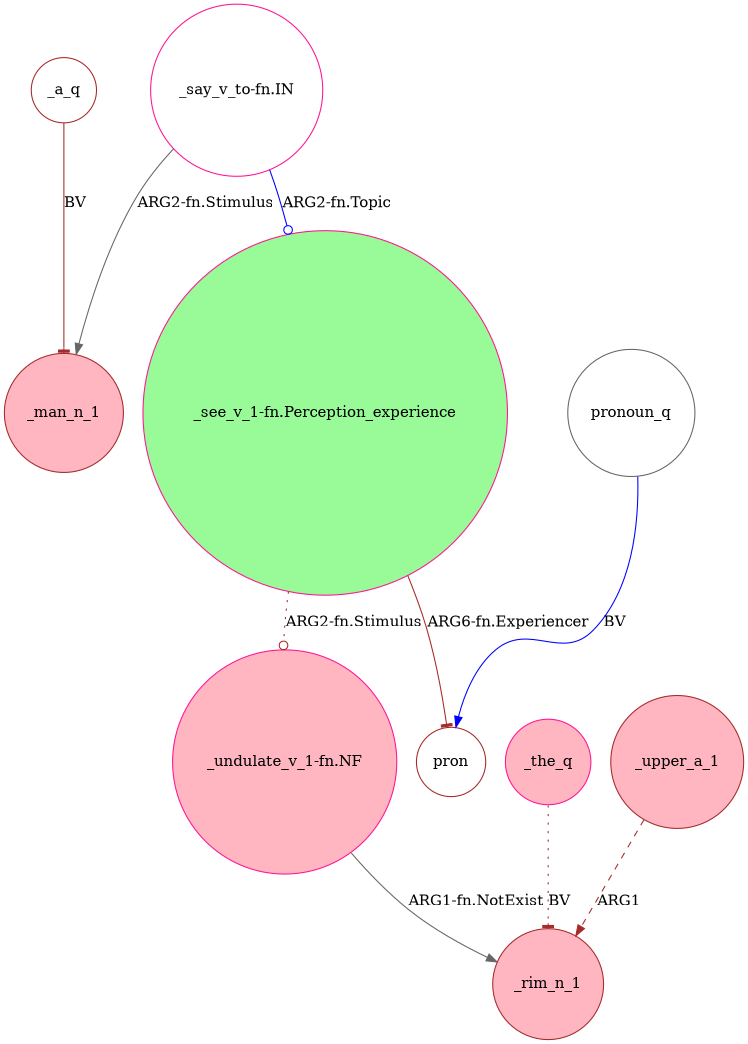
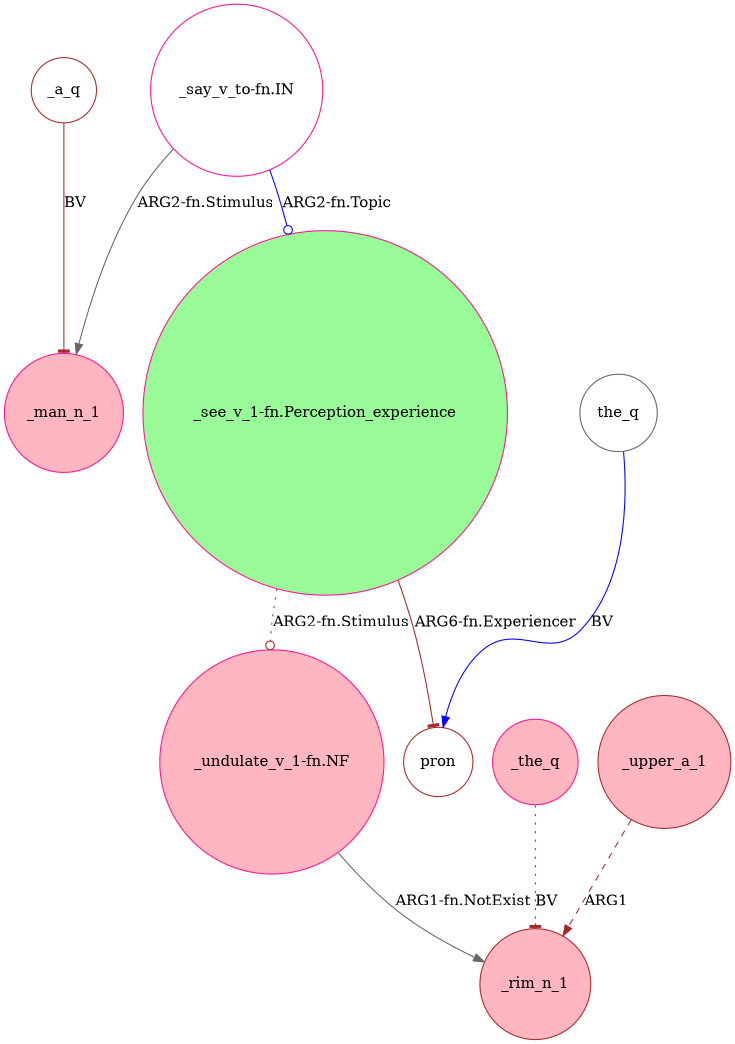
node "_man_n_1": color brown -> deeppink
node "pronoun_q": label "pronoun_q" -> "the_q"
